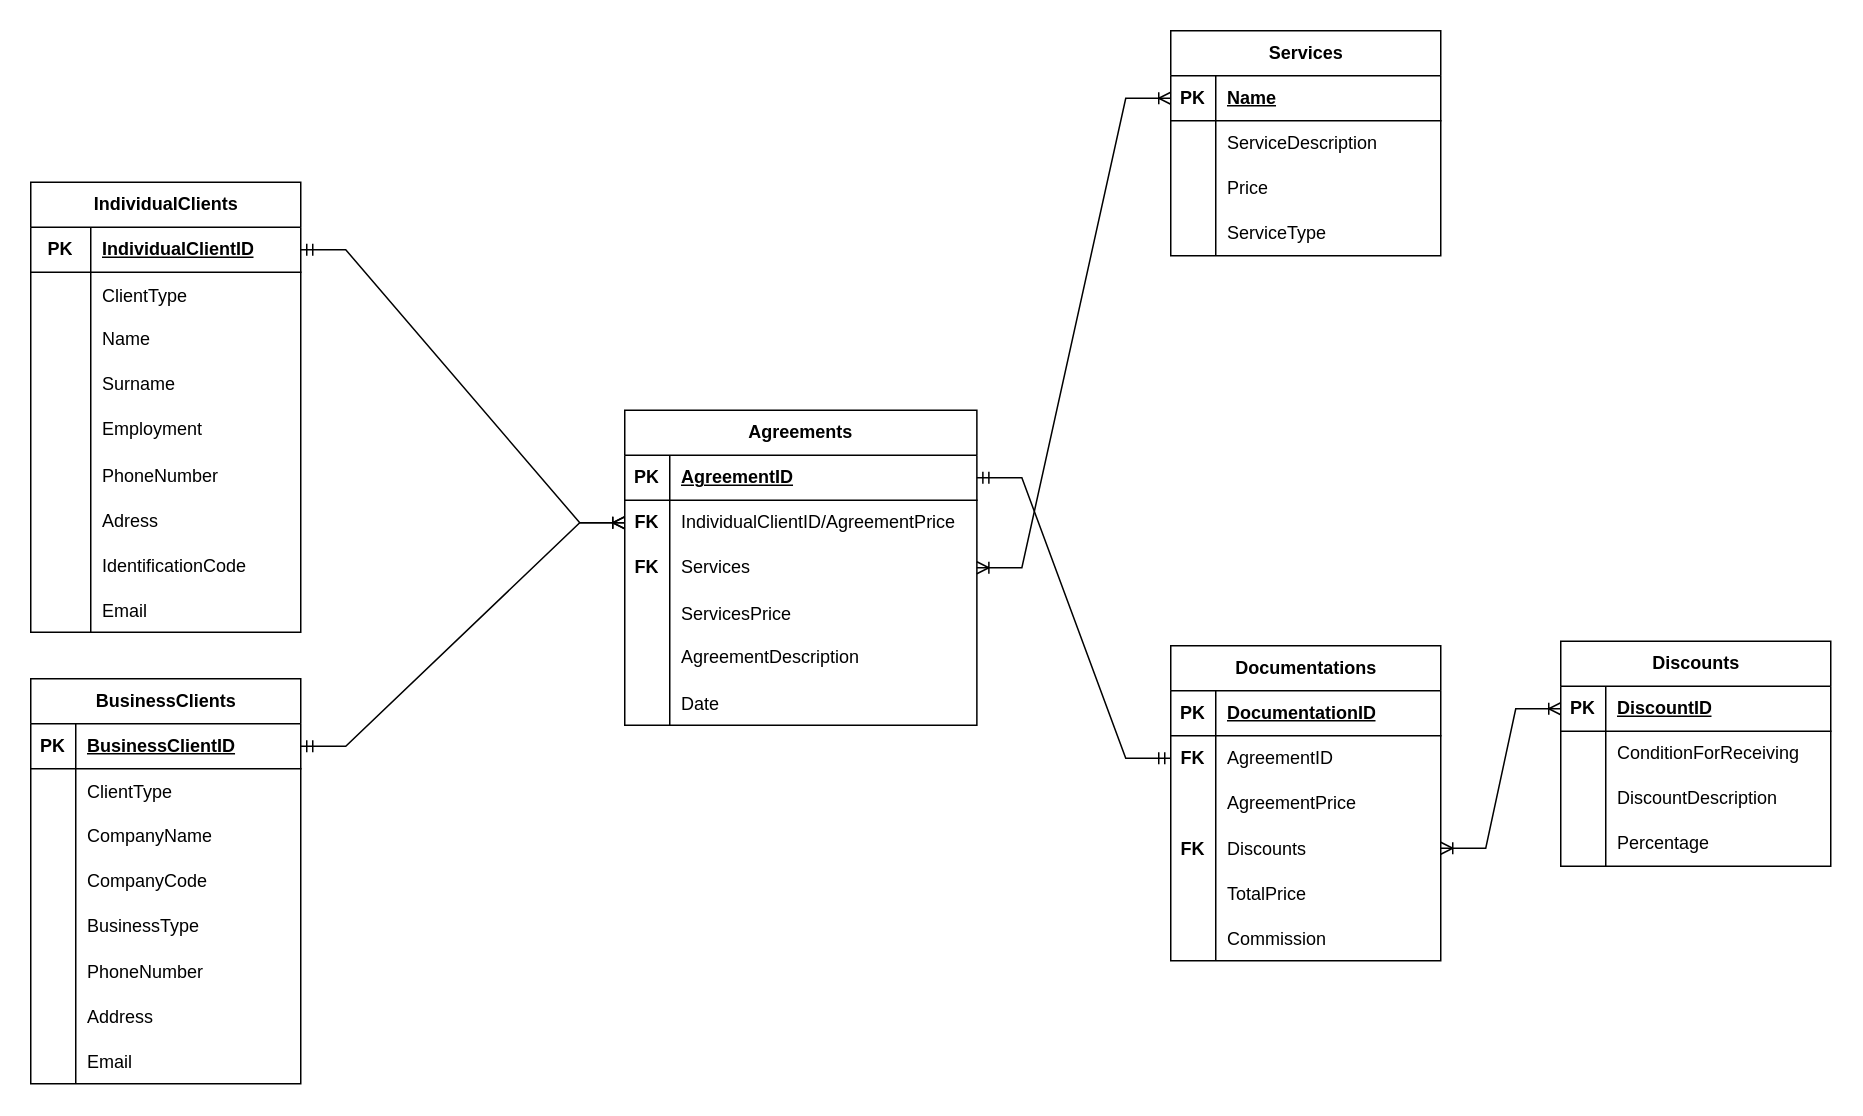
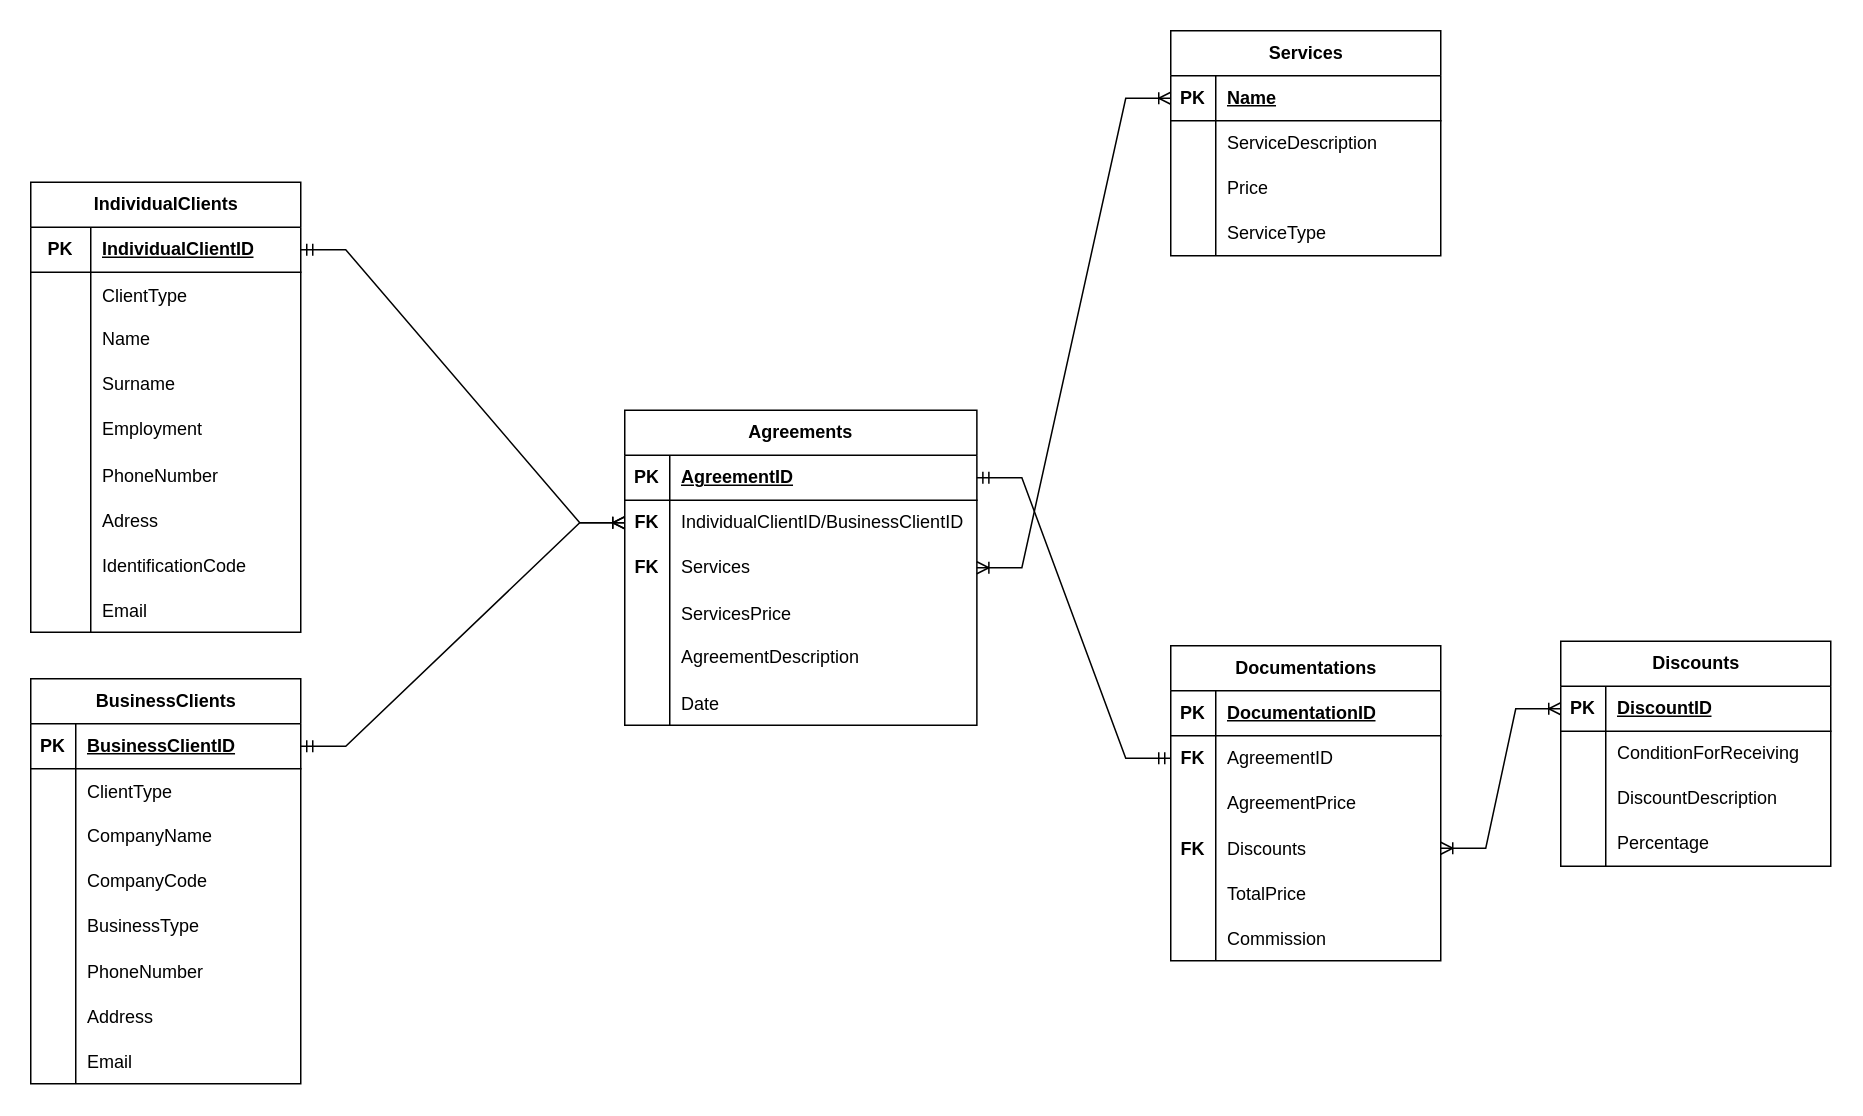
node "IndividualClientID/AgreementPrice": label "IndividualClientID/AgreementPrice" -> "IndividualClientID/BusinessClientID"
